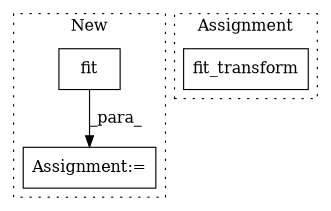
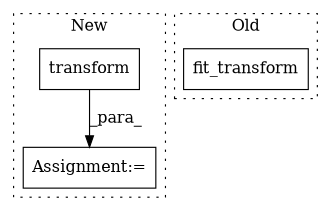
cluster "Assignment": label "Assignment" -> "Old"
node "fit": label "fit" -> "transform"
